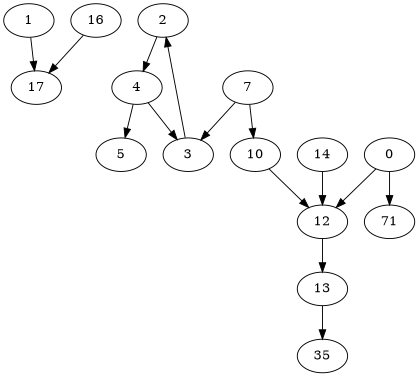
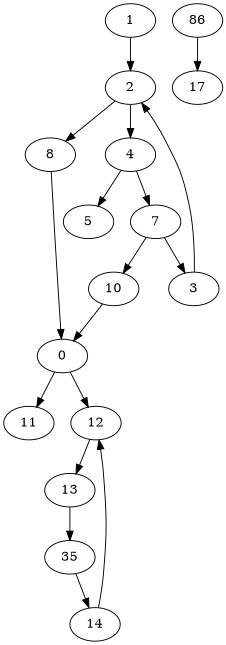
node "16": label "16" -> "86"
edge "1" -> "17": now "1" -> "2"
edge "4" -> "3": now "4" -> "7"
node "8": added
edge "10" -> "12": now "10" -> "0"
node "71": label "71" -> "11"
edge "35" -> "14": added
